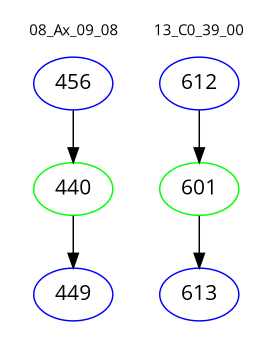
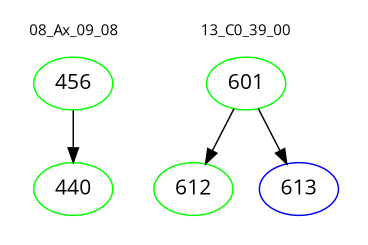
node "456": color blue -> green
node "612": color blue -> green
edge "612" -> "601": reversed
node "449": removed
